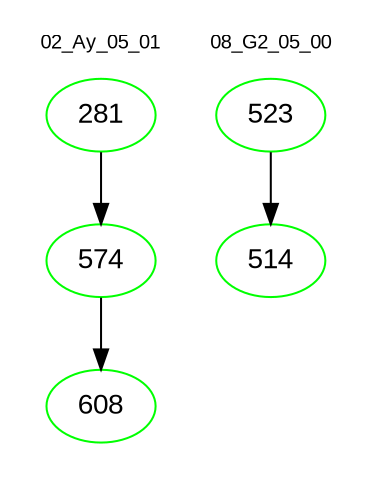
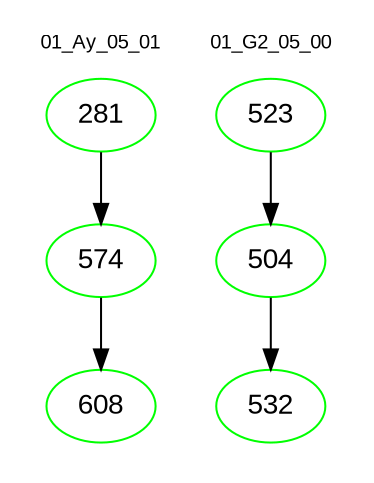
cluster "02_Ay_05_01": label "02_Ay_05_01" -> "01_Ay_05_01"
cluster "08_G2_05_00": label "08_G2_05_00" -> "01_G2_05_00"
node "514": label "514" -> "504"
node "532": added
